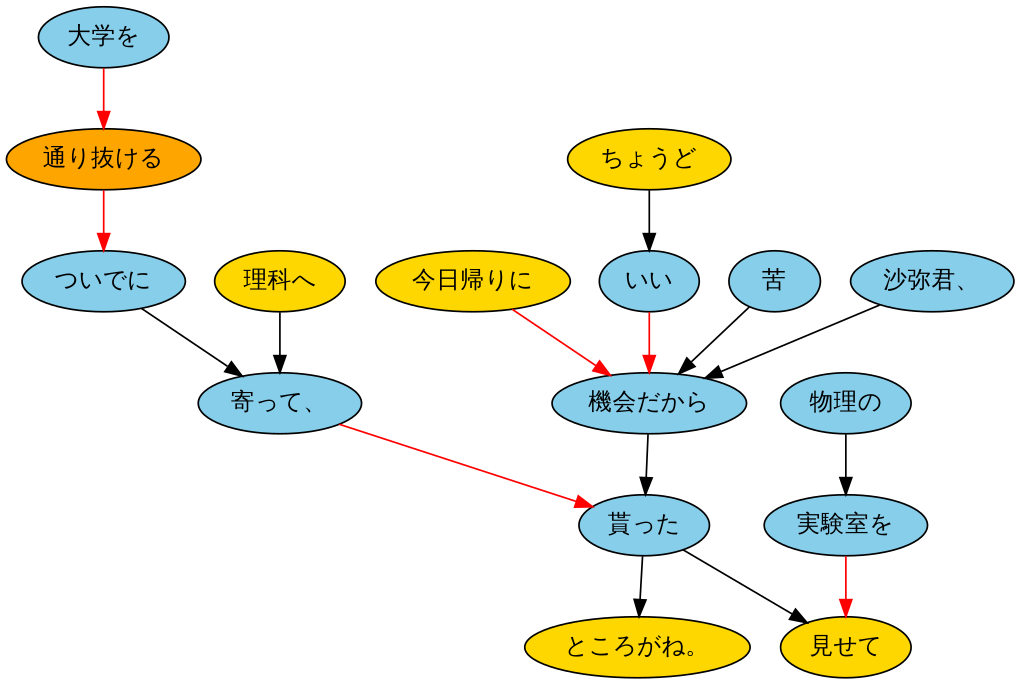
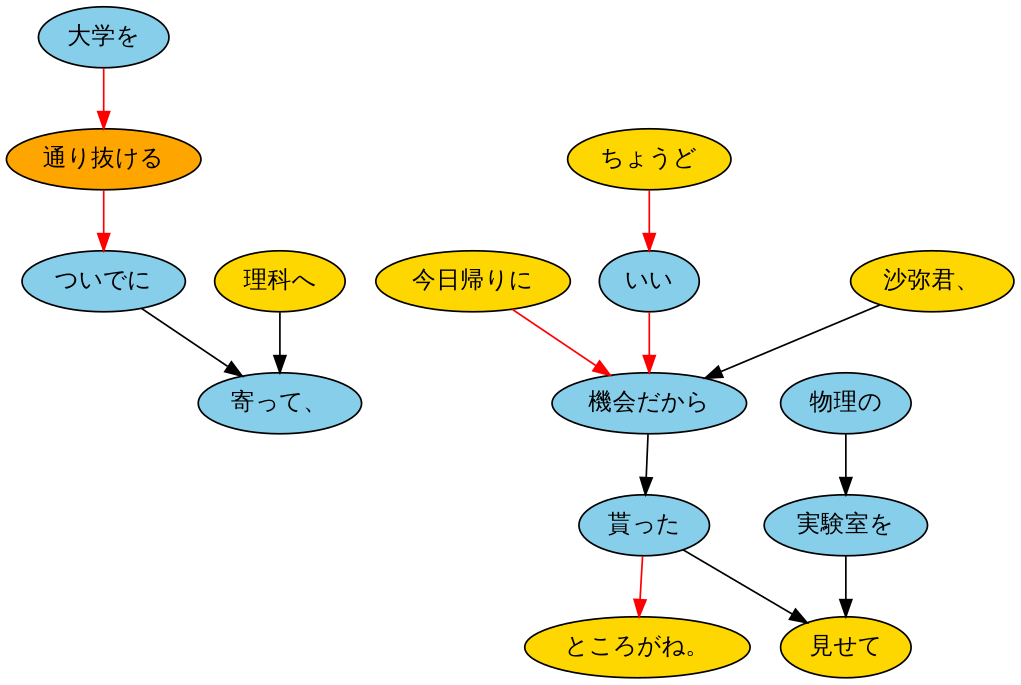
edge "ちょうど" -> "いい": color black -> red
node "苦": removed
node "沙弥君、": fillcolor skyblue -> gold
edge "寄って、" -> "貰った": removed
edge "貰った" -> "ところがね。": color black -> red
edge "実験室を" -> "見せて": color red -> black
